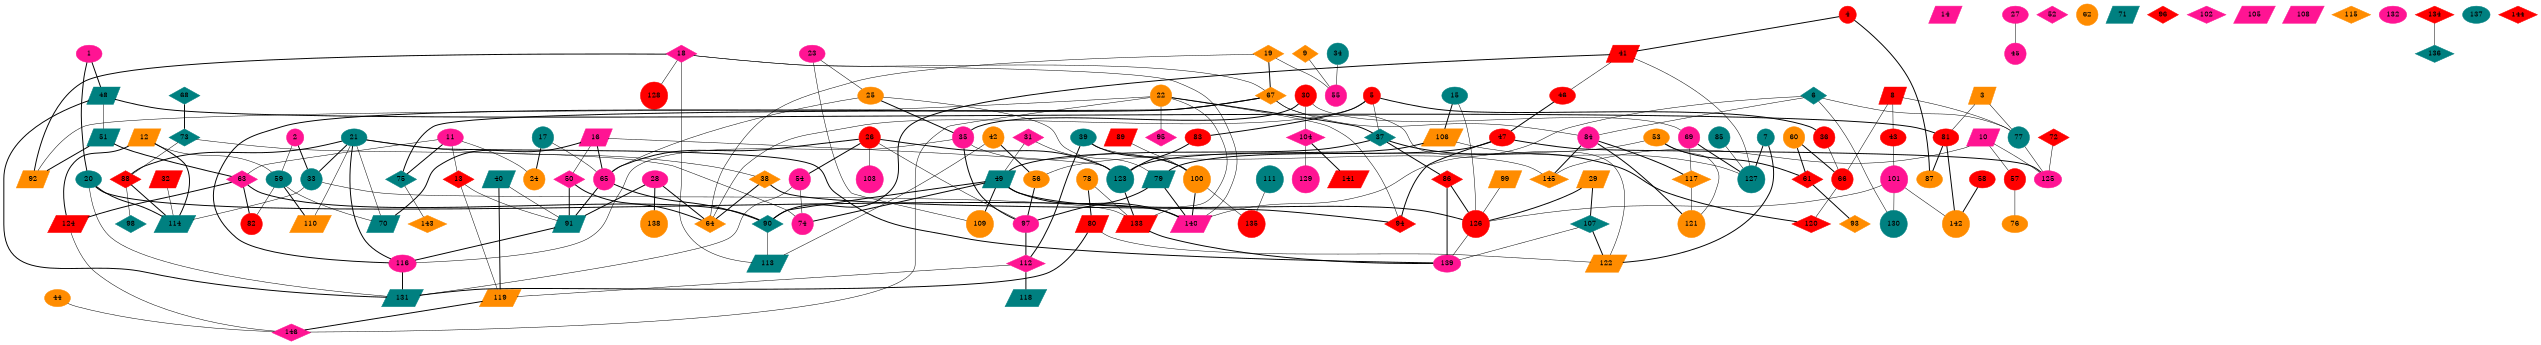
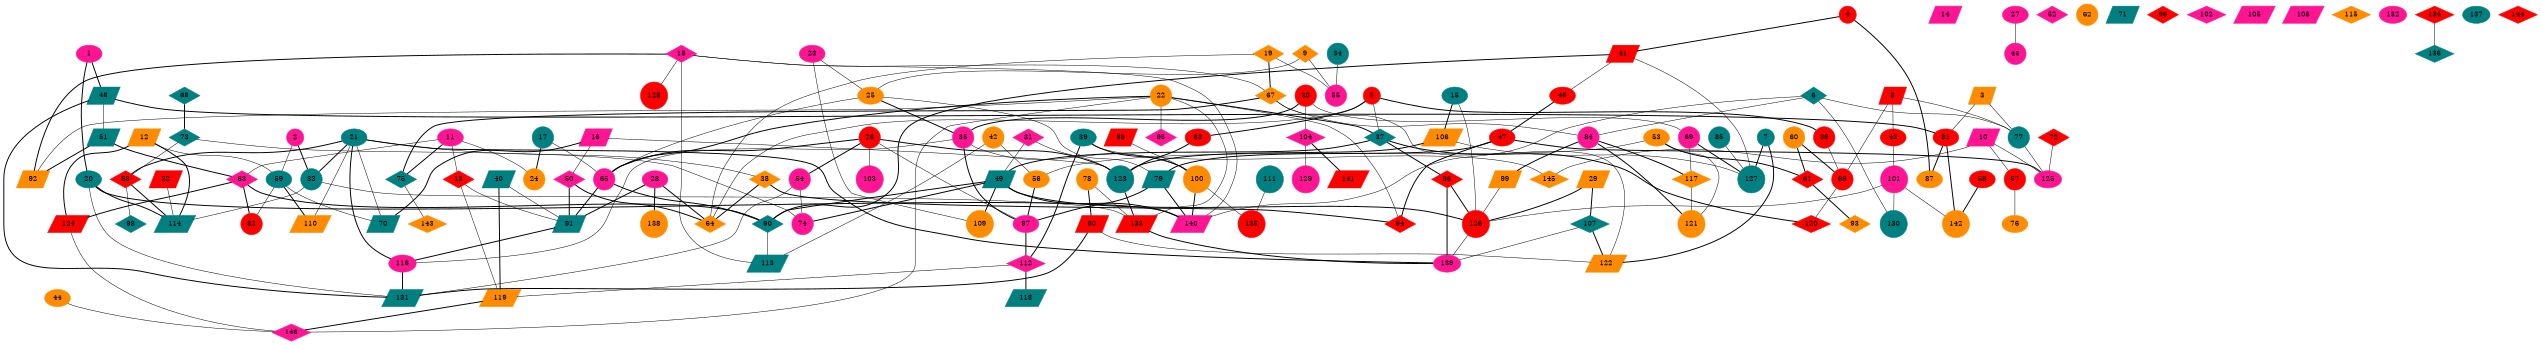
edge "9" -- "25": added
edge "67" -- "116": removed
edge "84" -- "145": now "84" -- "99"
edge "16" -- "65": now "22" -- "65"
edge "42" -- "56": style bold -> solid
